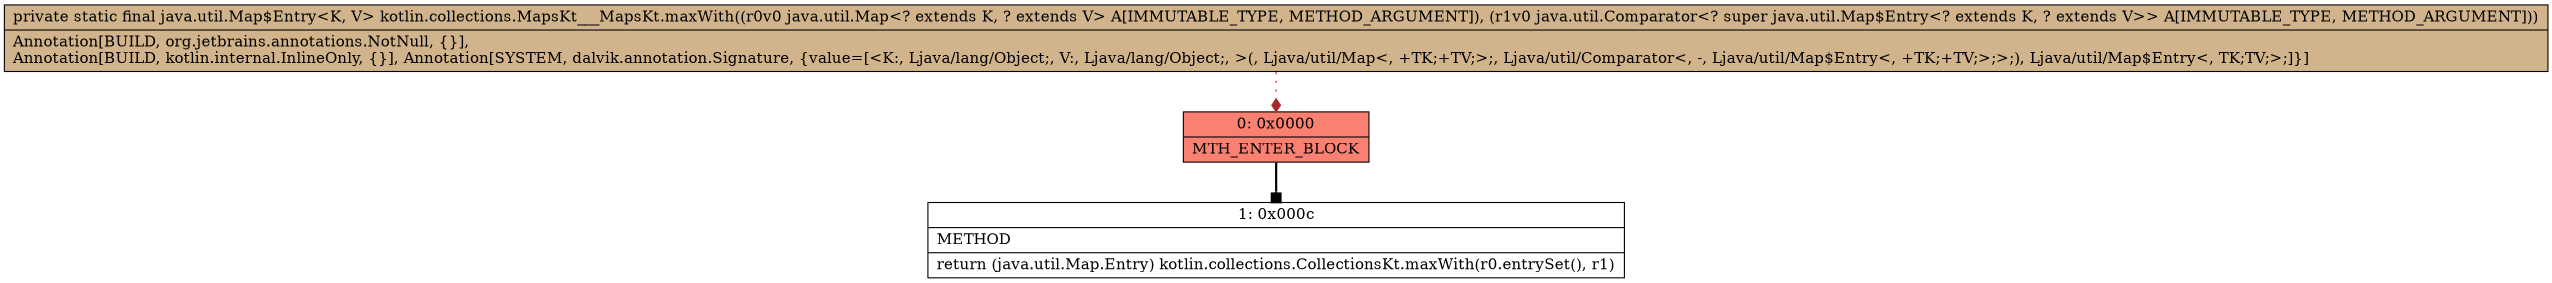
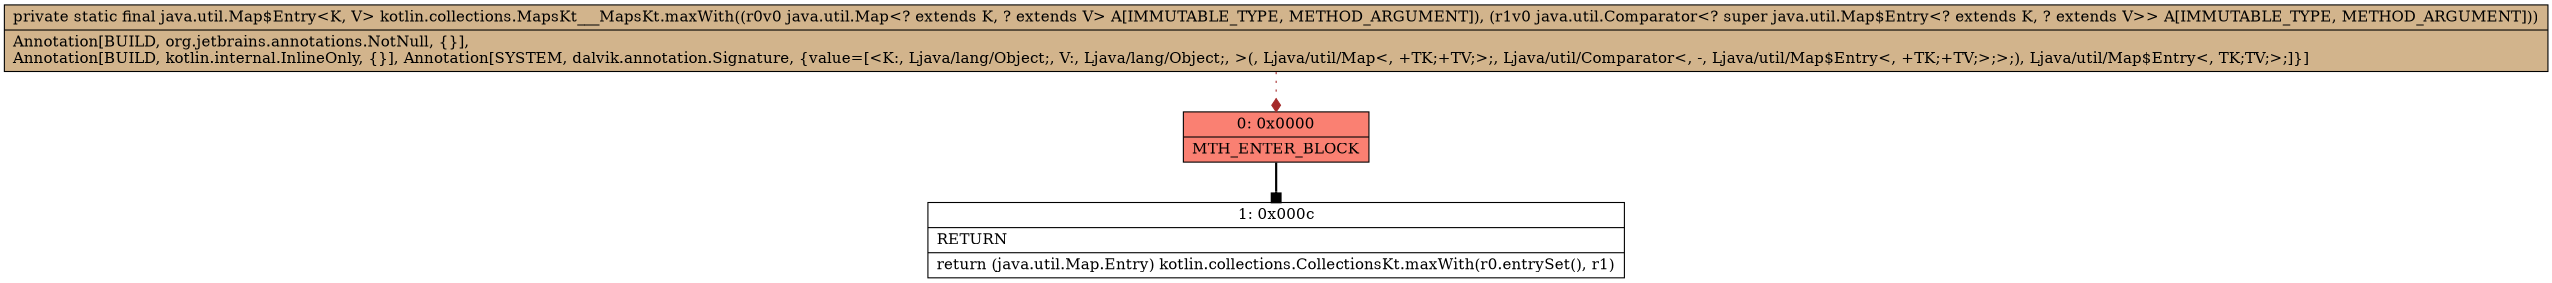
node "1: 0x000c": text "METHOD" -> "RETURN"
